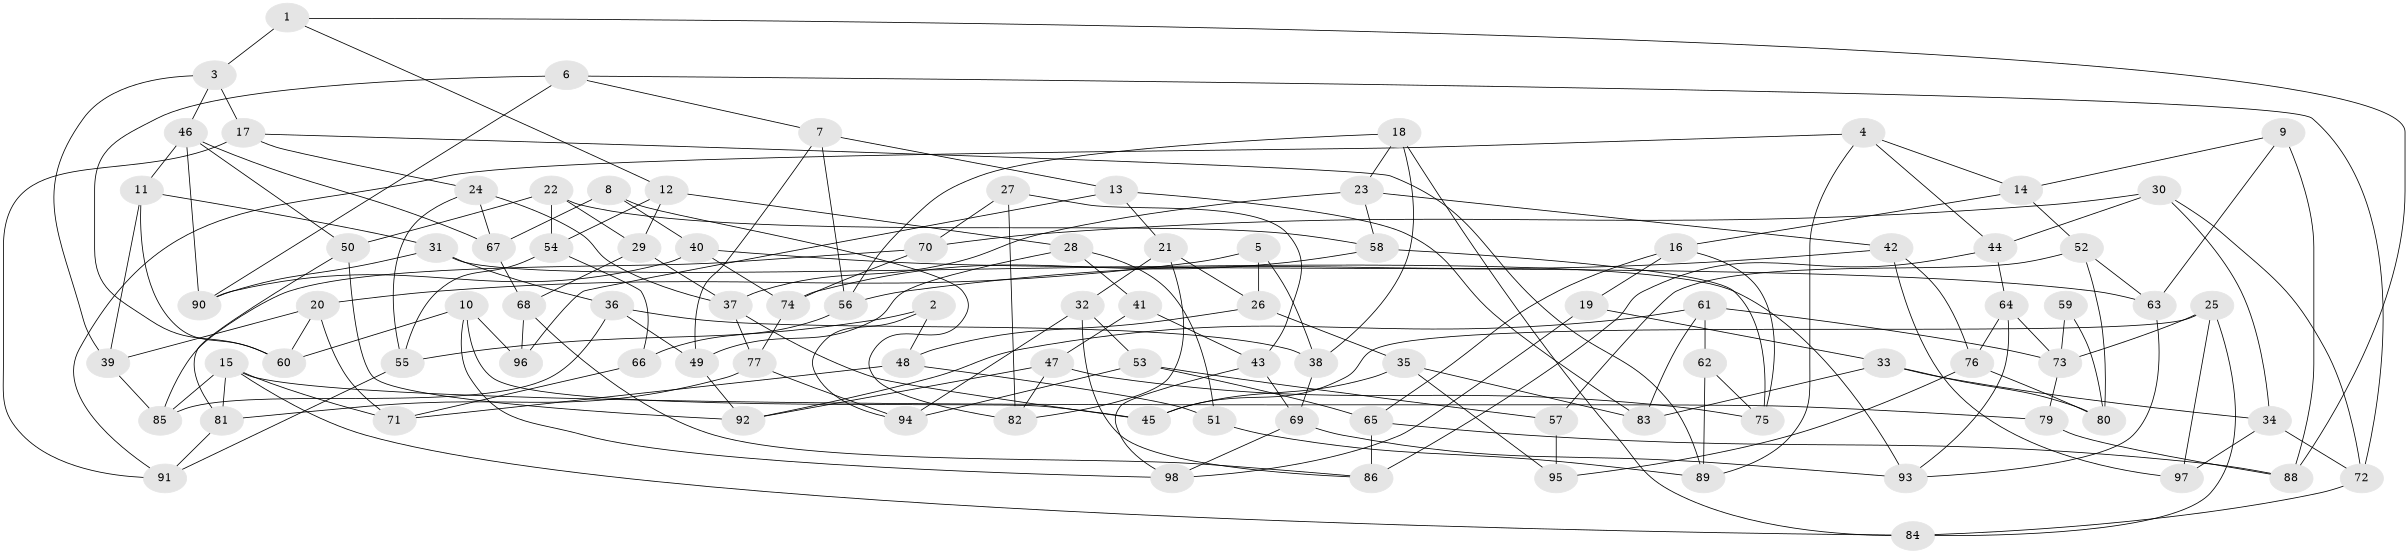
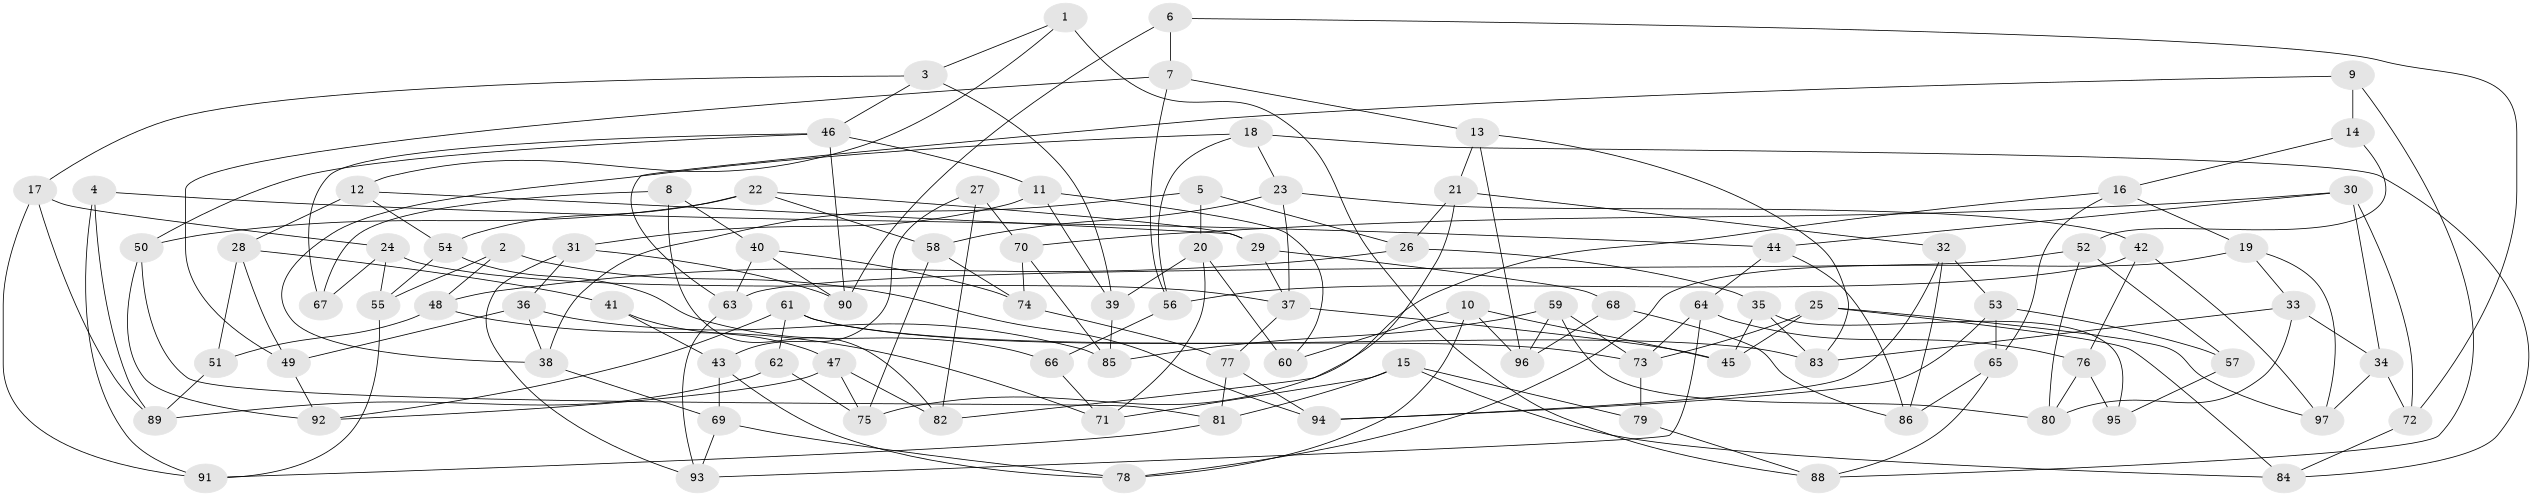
edge "6" -- "60": removed
edge "4" -- "14": removed
edge "67" -- "68": removed
edge "19" -- "97": added
edge "59" -- "96": added
edge "15" -- "85": now "59" -- "85"
node "98": label "98" -> "78"
